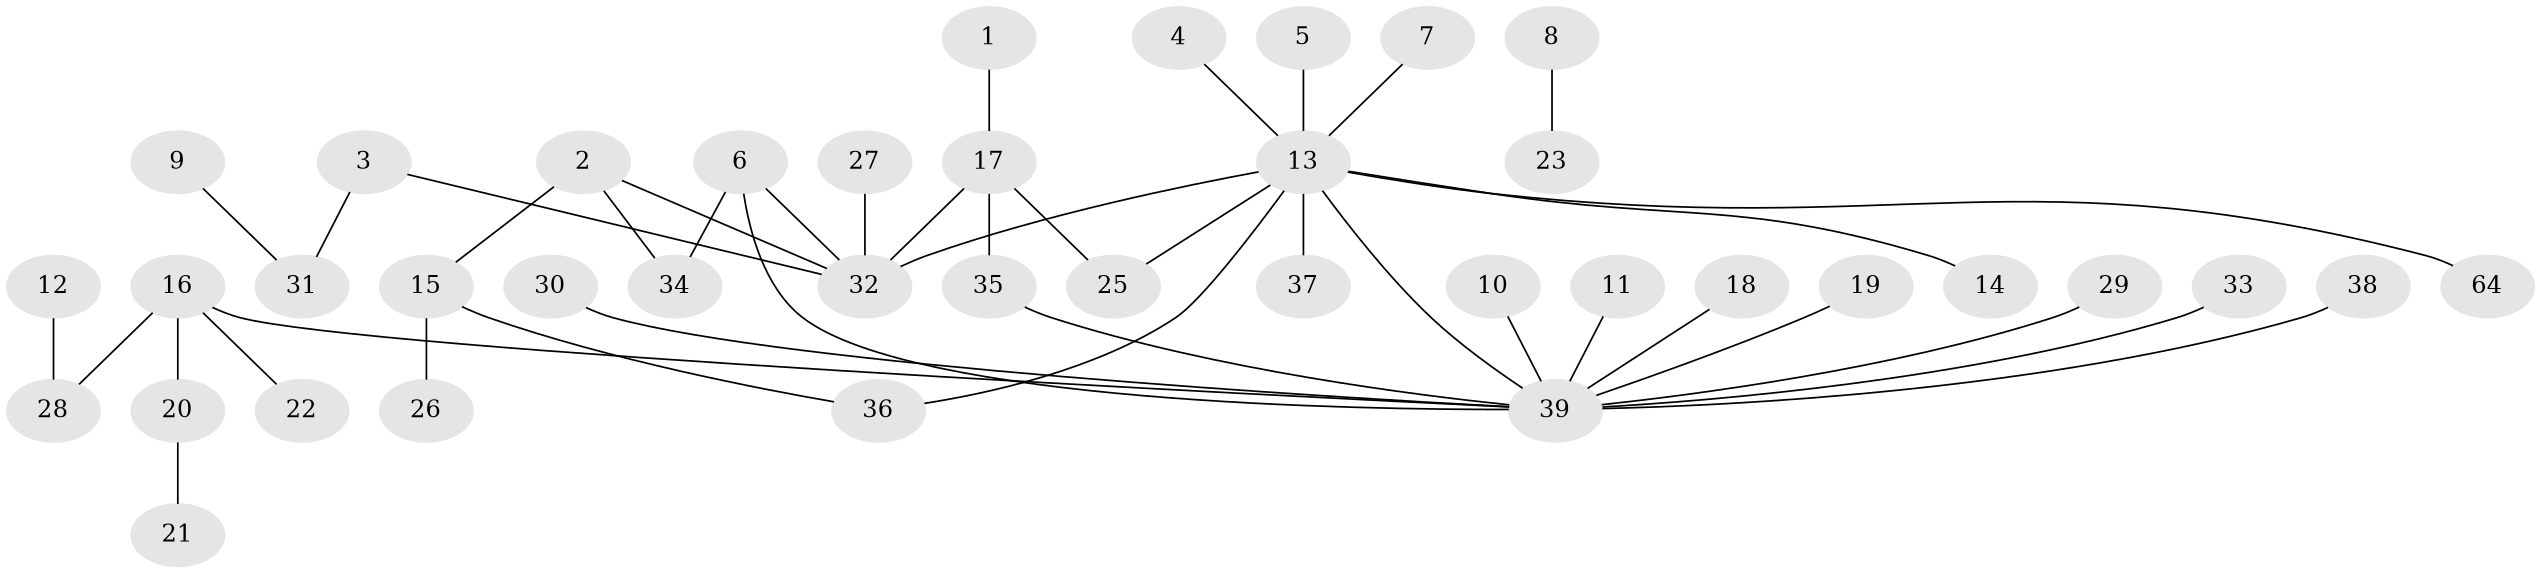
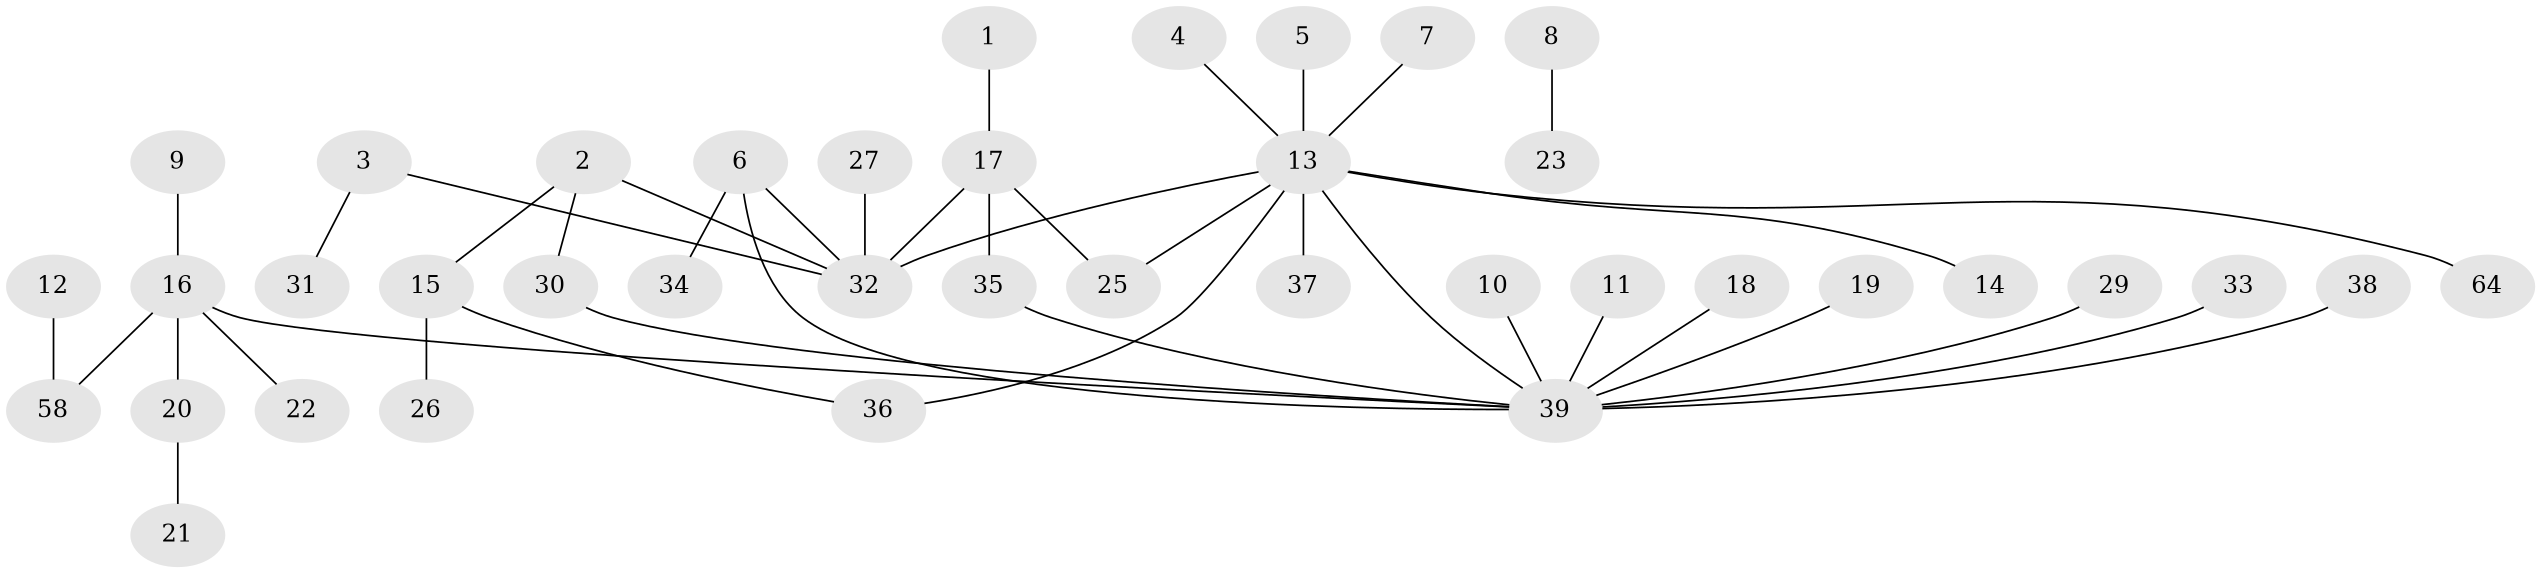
edge "2" -- "34": now "2" -- "30"
edge "9" -- "31": now "9" -- "16"
node "28": label "28" -> "58"
